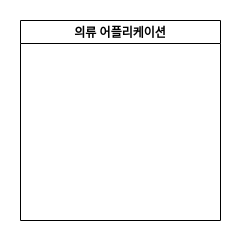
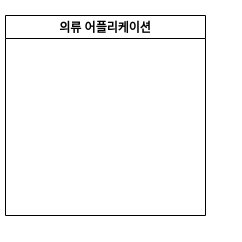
node "의류 어플리케이션": moved (121, 121) -> (106, 116)
